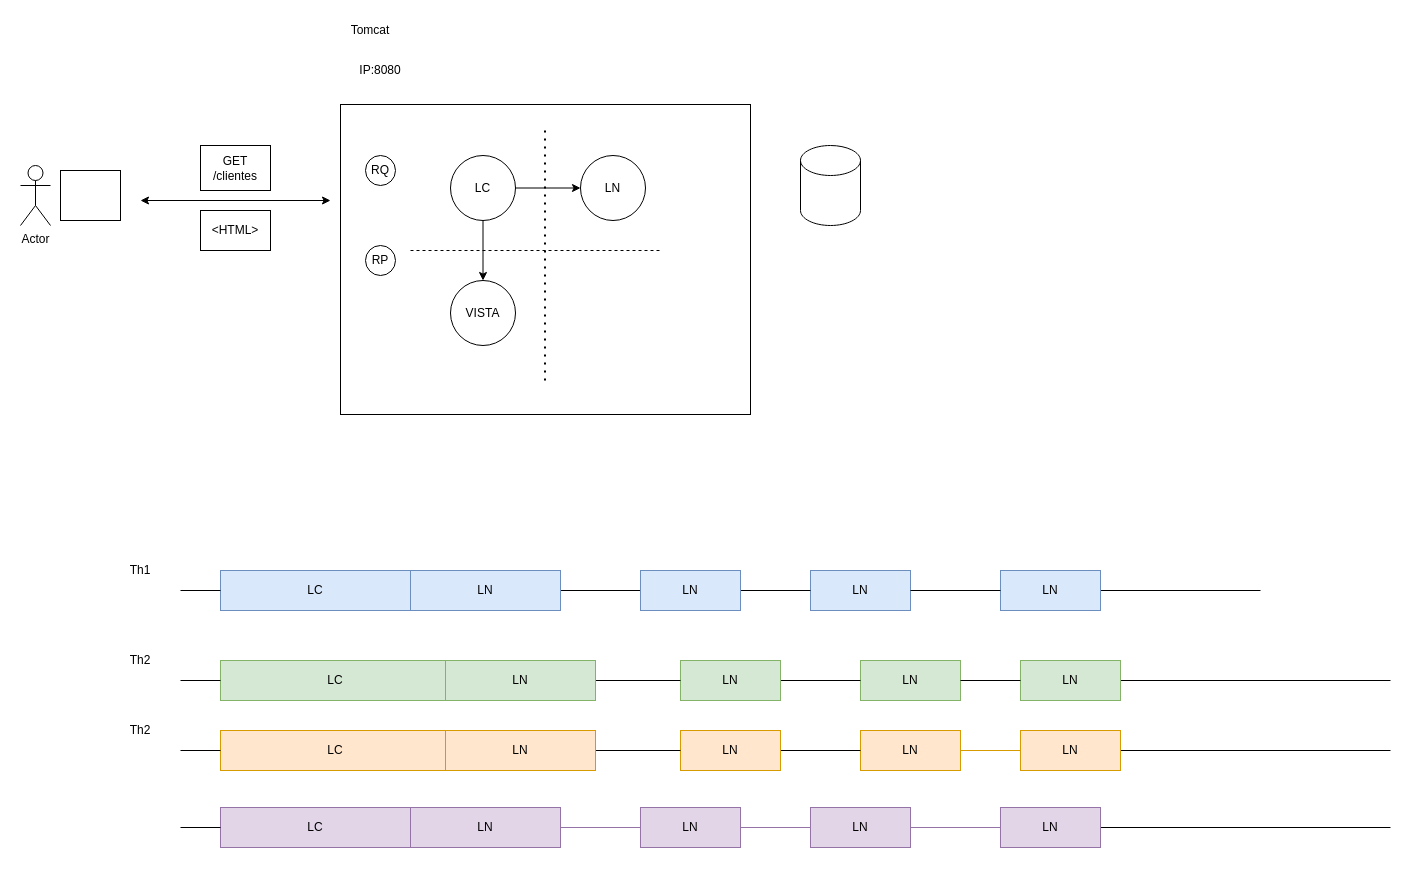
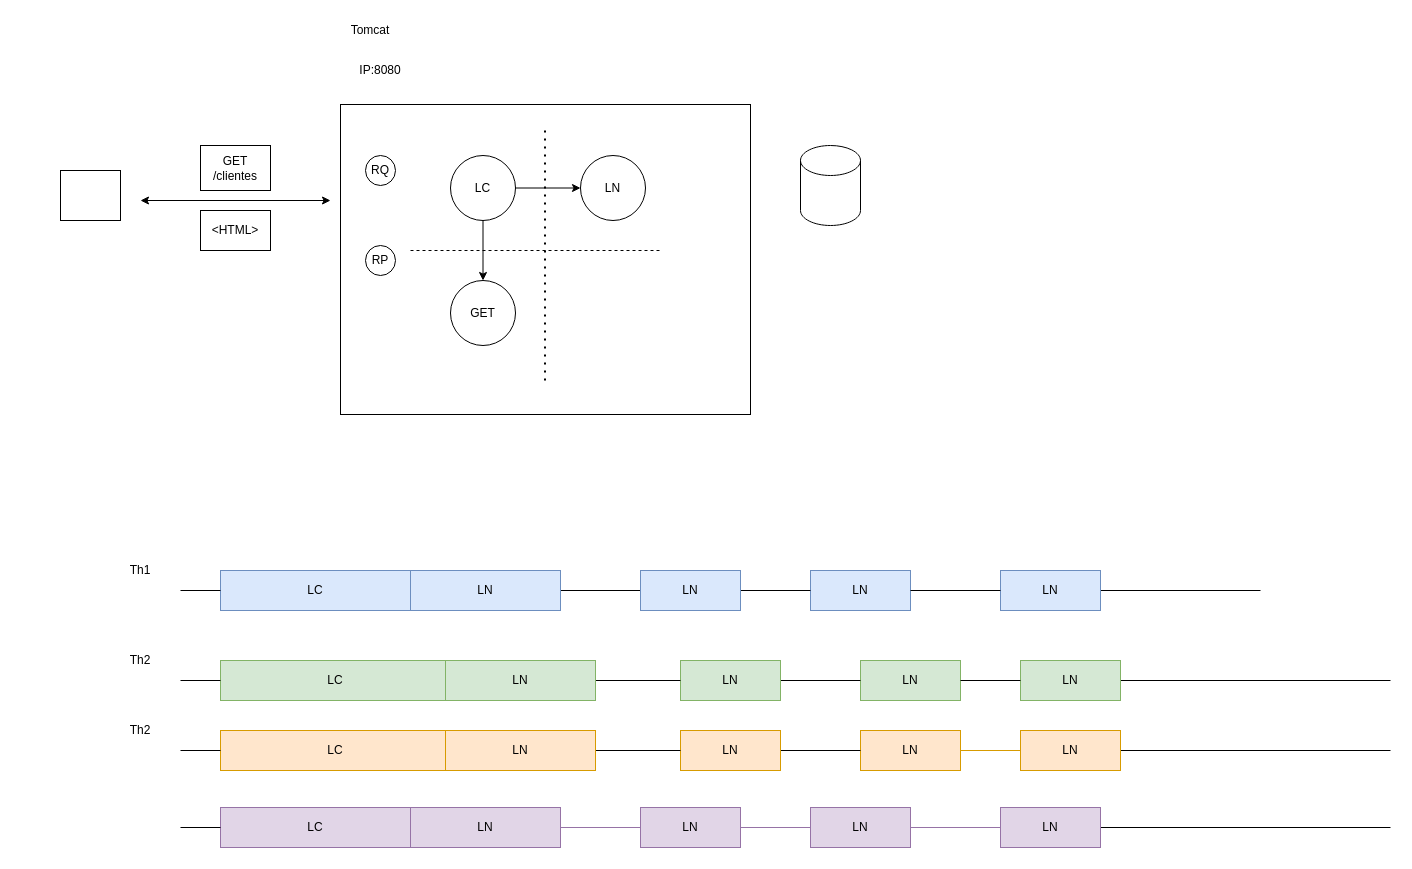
node "Actor": removed
node "VISTA": label "VISTA" -> "GET"
